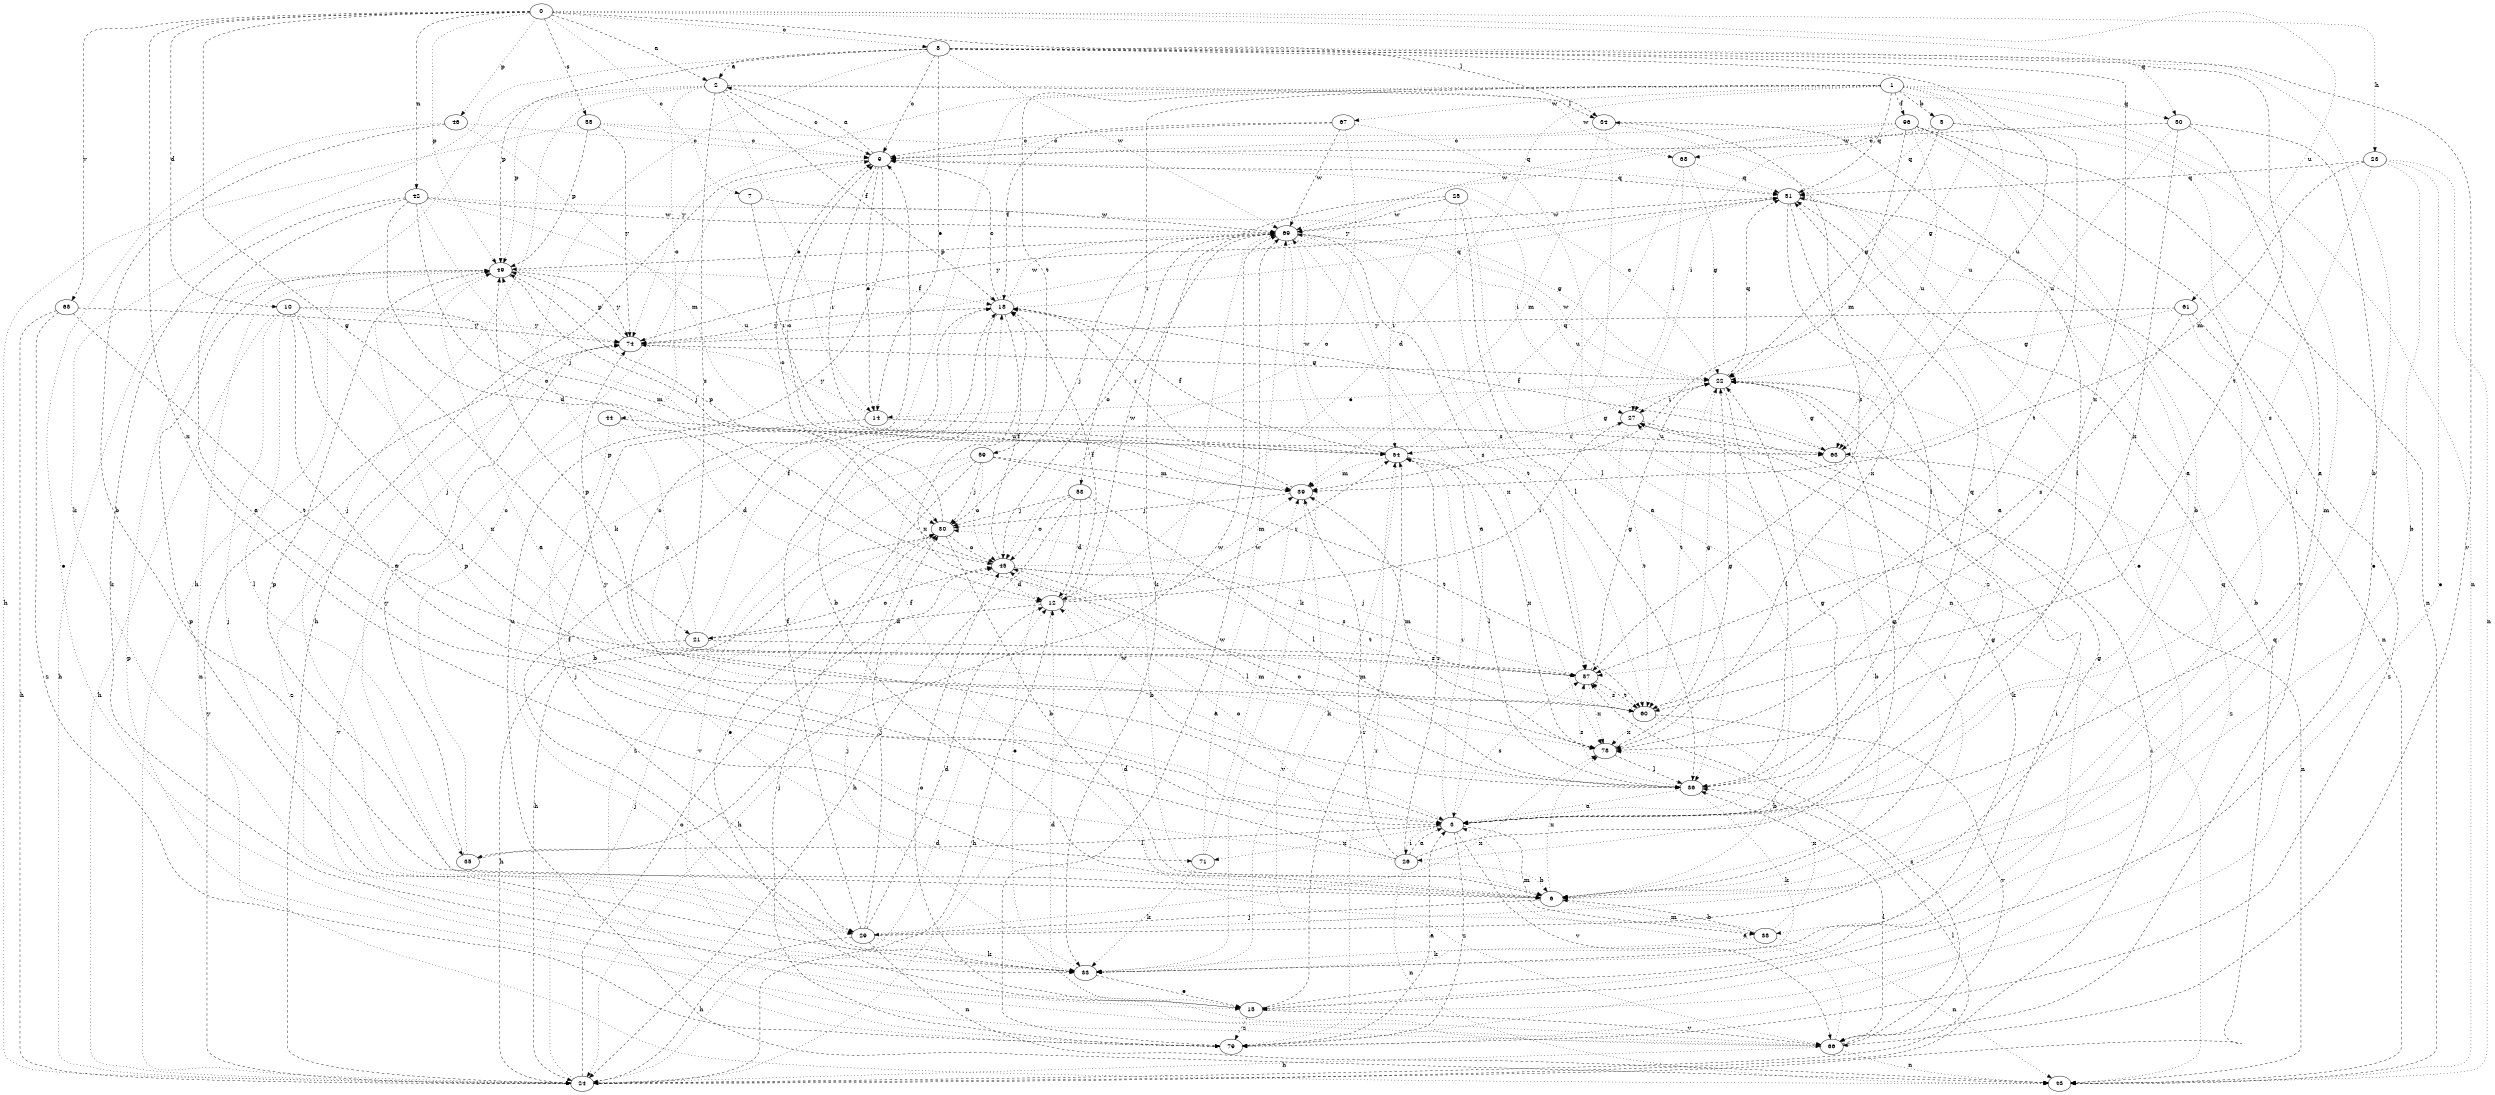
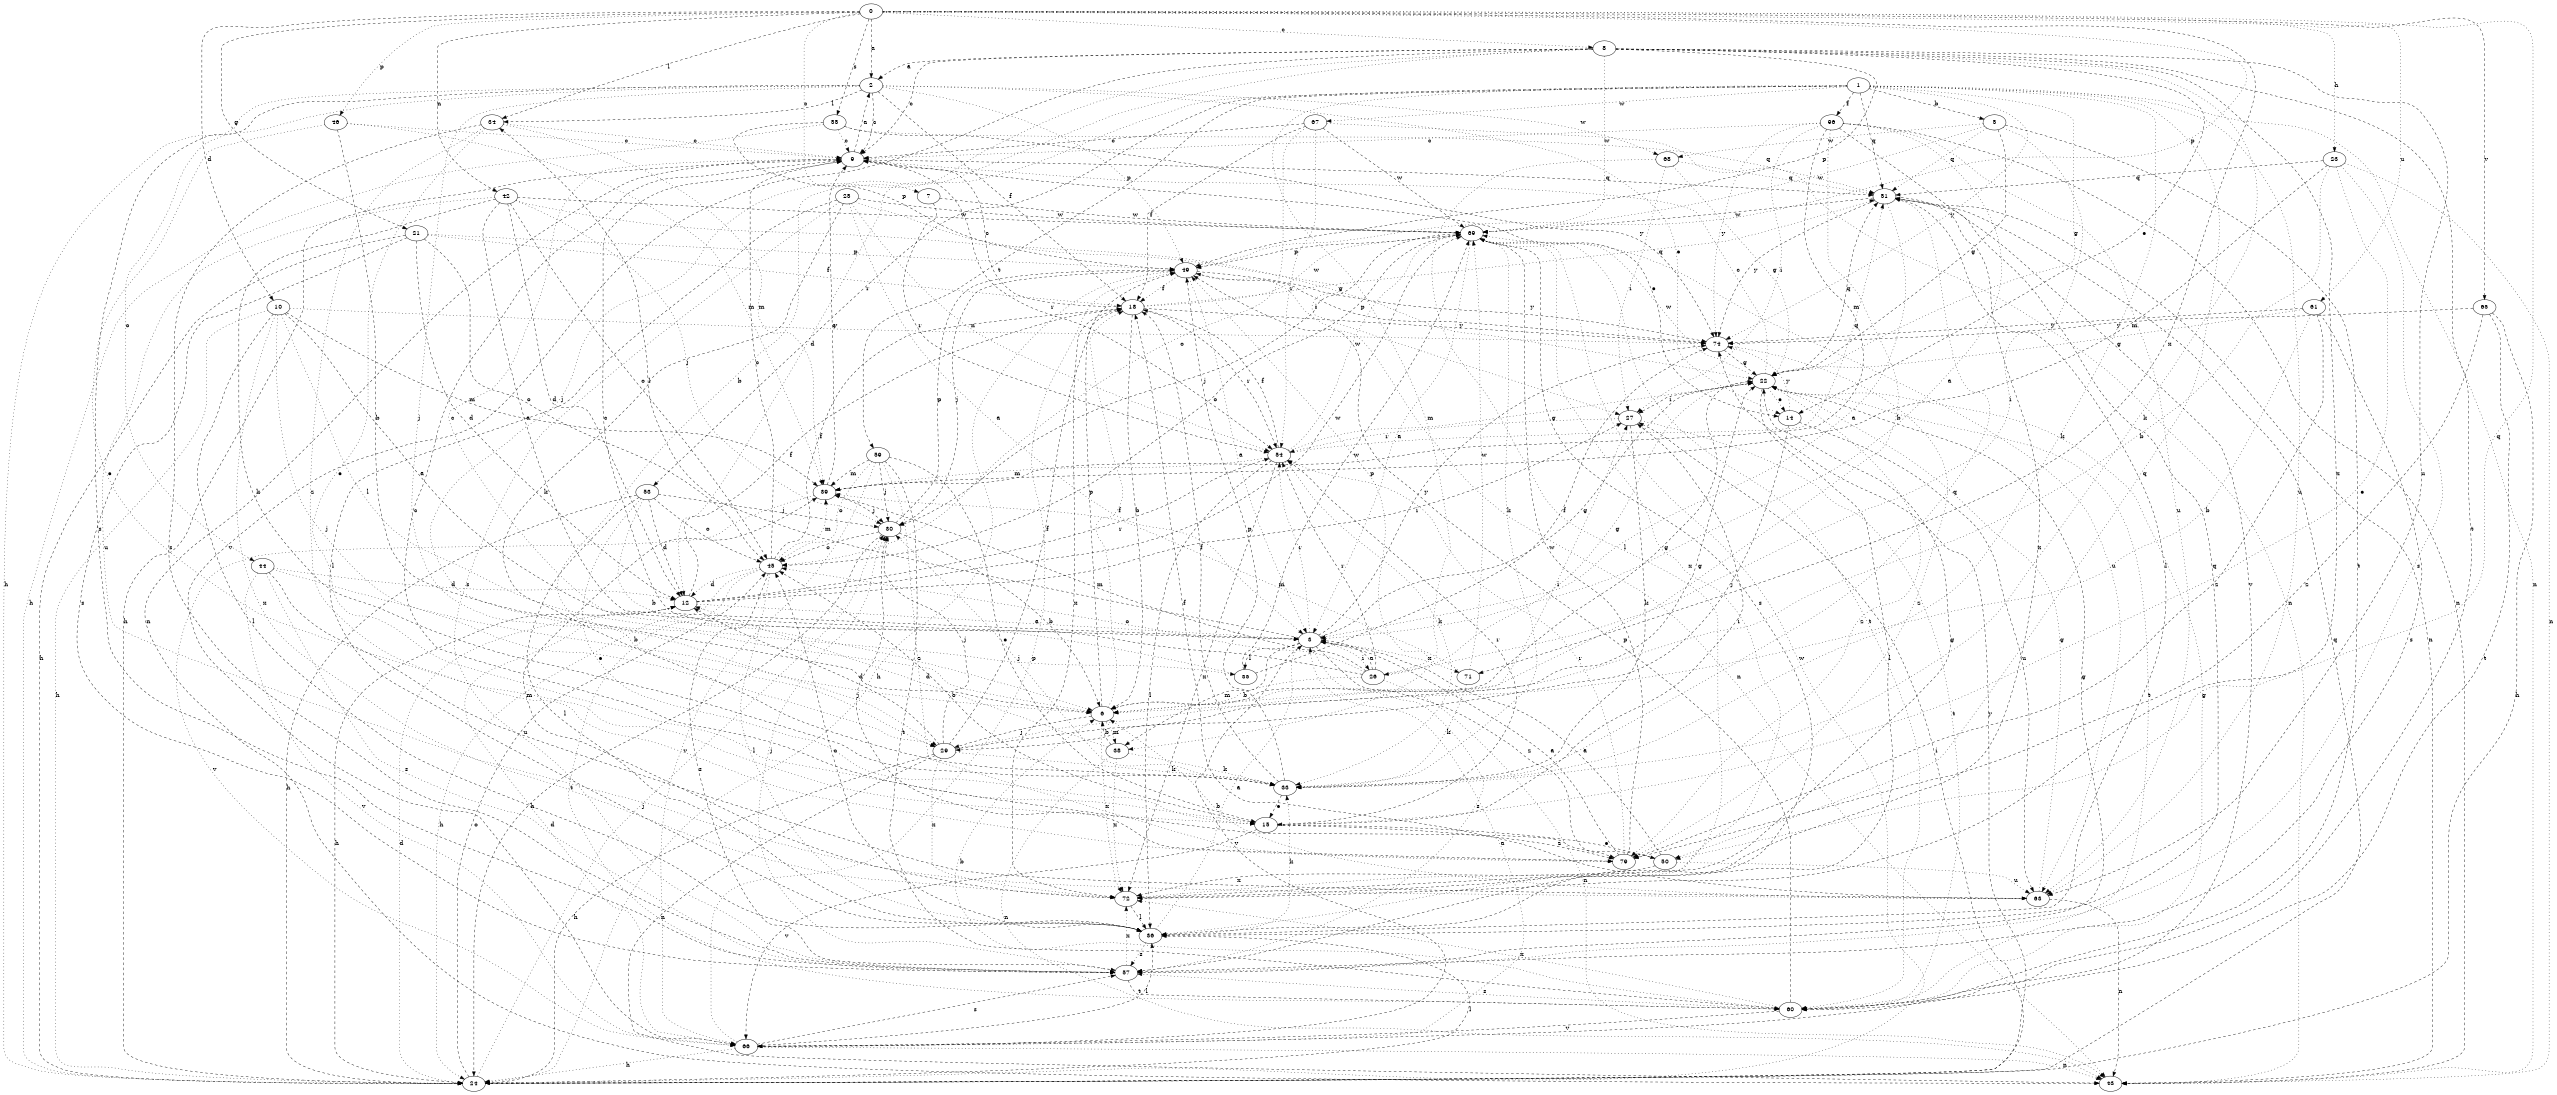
edge "67" -> "54": added, label "r"
edge "25" -> "54": label "r" -> "n"
edge "35" -> "74": label "y" -> "f"
edge "12" -> "21": reversed
edge "9" -> "43": label "u" -> "n"
node "78": label "78" -> "72"
edge "26" -> "22": style dashed -> dotted
edge "50" -> "15": reversed
